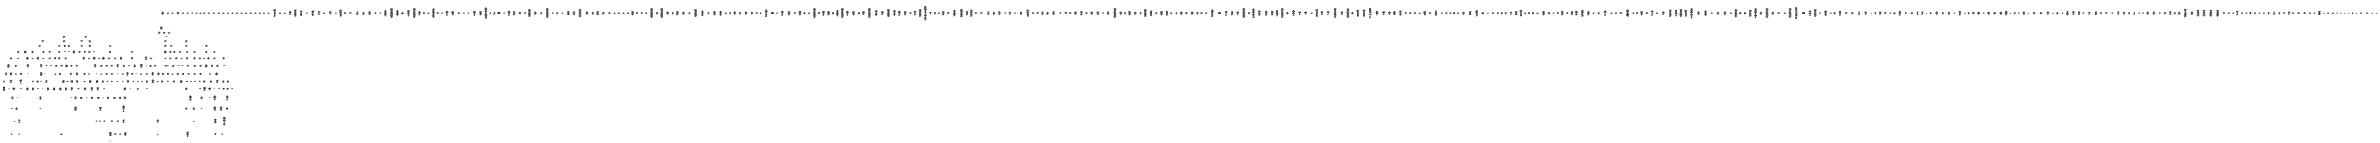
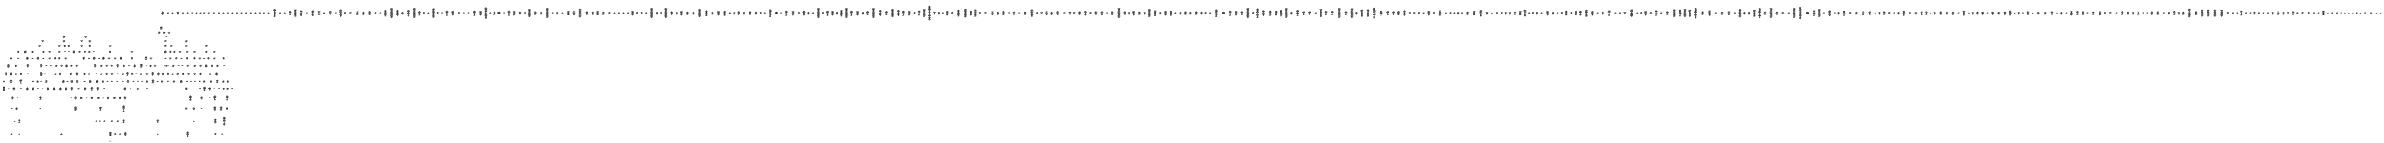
node "# 0xd5b JUMPDEST EQ PUSHX Data JUMPI": added
